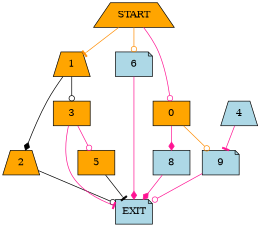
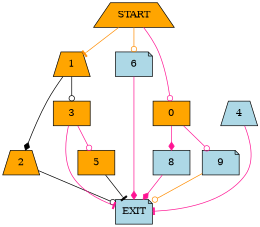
edge "0" -> "9": color darkorange -> deeppink
edge "4" -> "9": now "4" -> "EXIT"
edge "9" -> "EXIT": color deeppink -> darkorange
